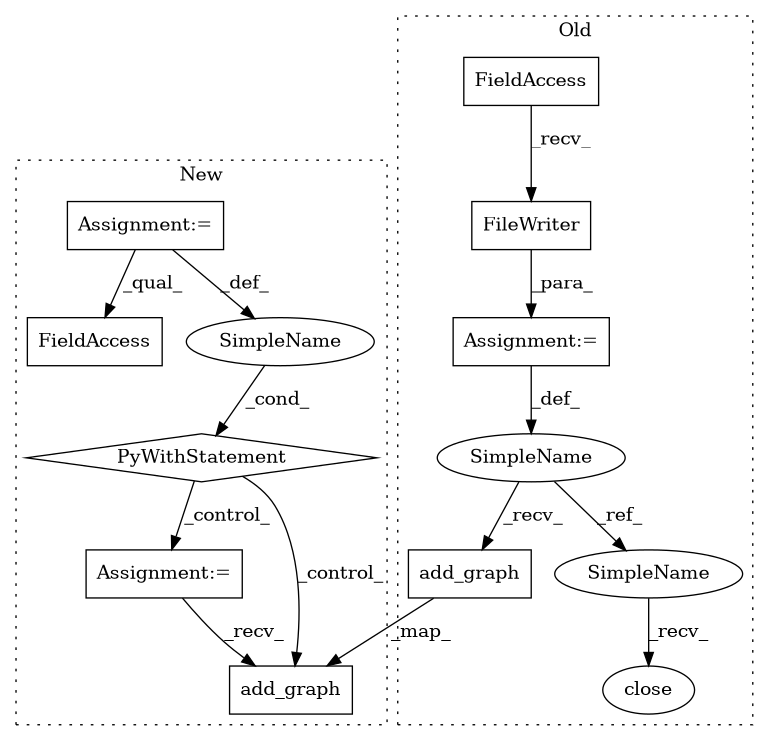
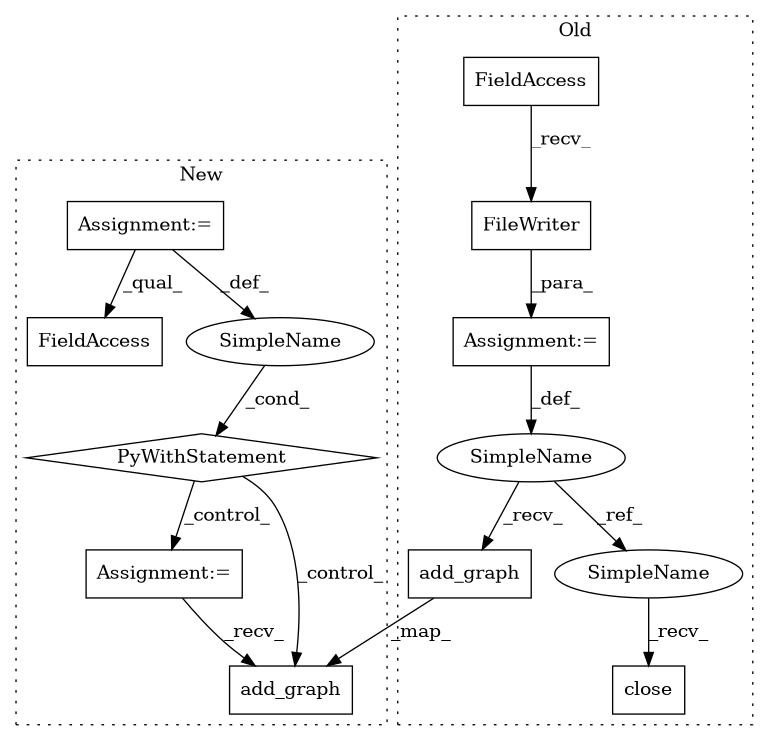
node "close": shape ellipse -> box
